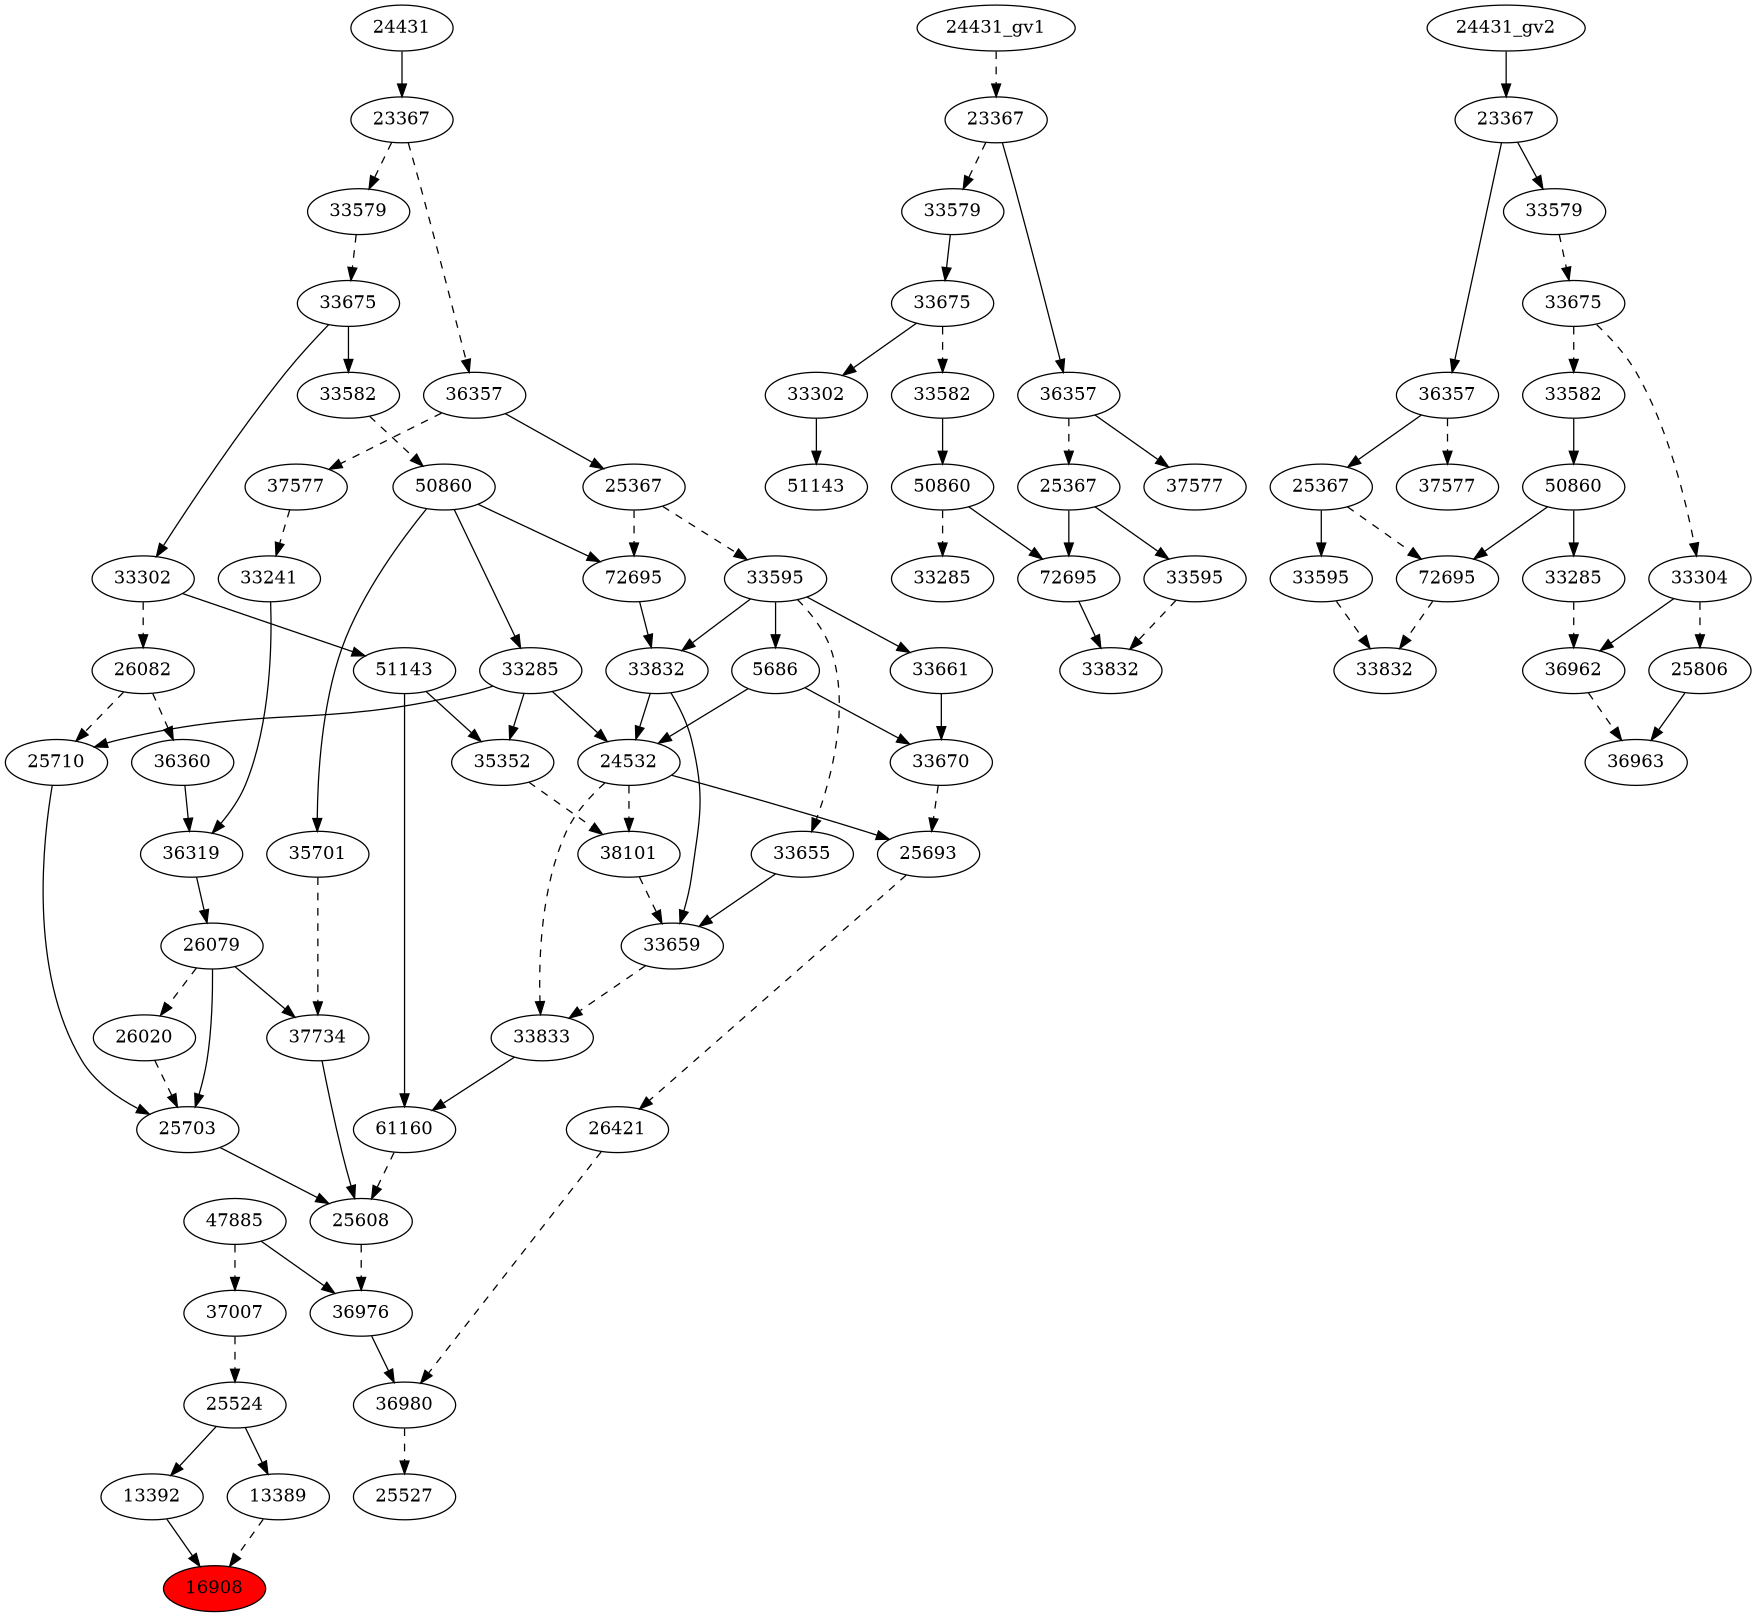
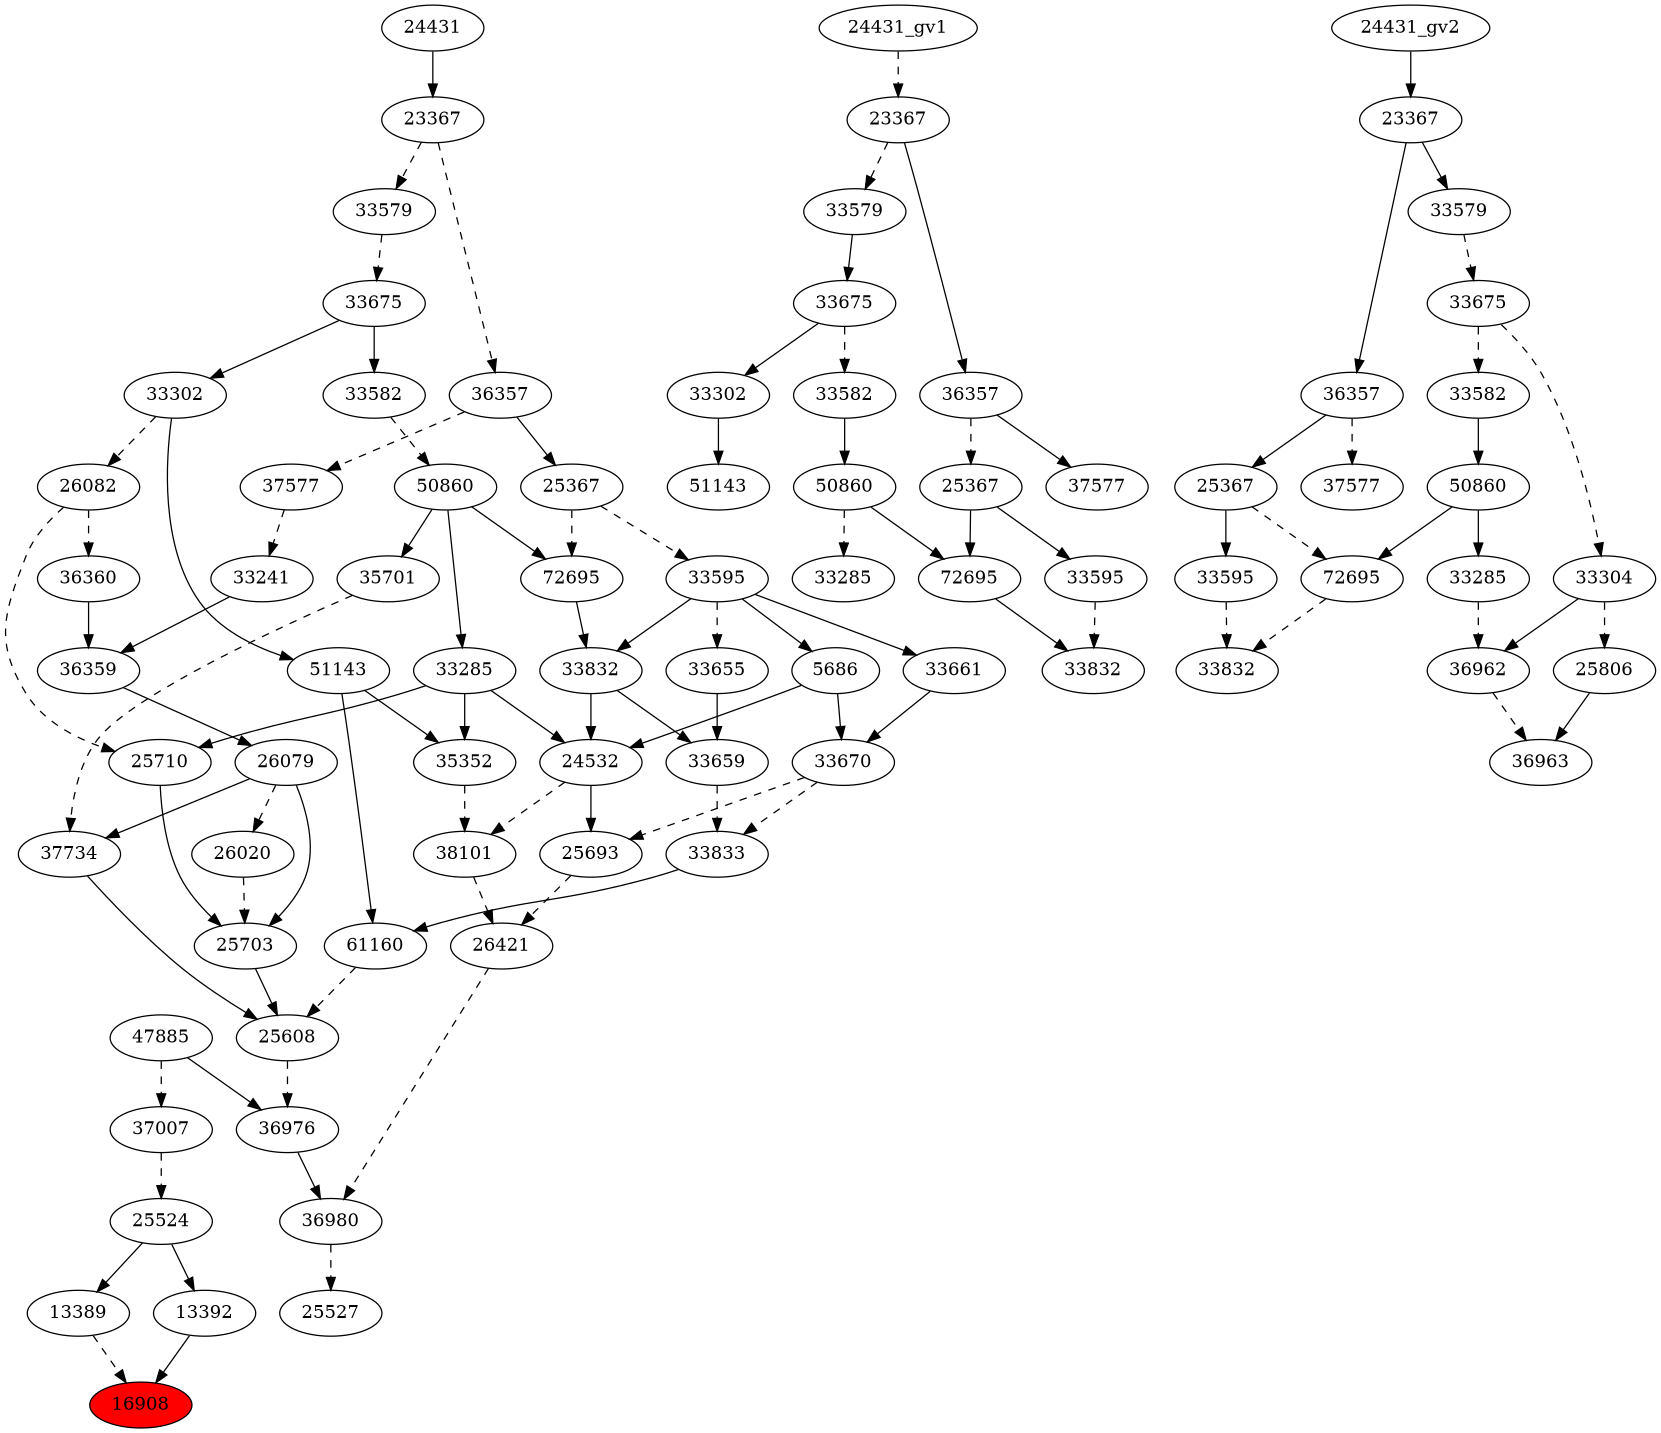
node "36319": label "36319" -> "36359"
edge "24532" -> "33833": now "33670" -> "33833"
edge "38101" -> "33659": now "38101" -> "26421"
